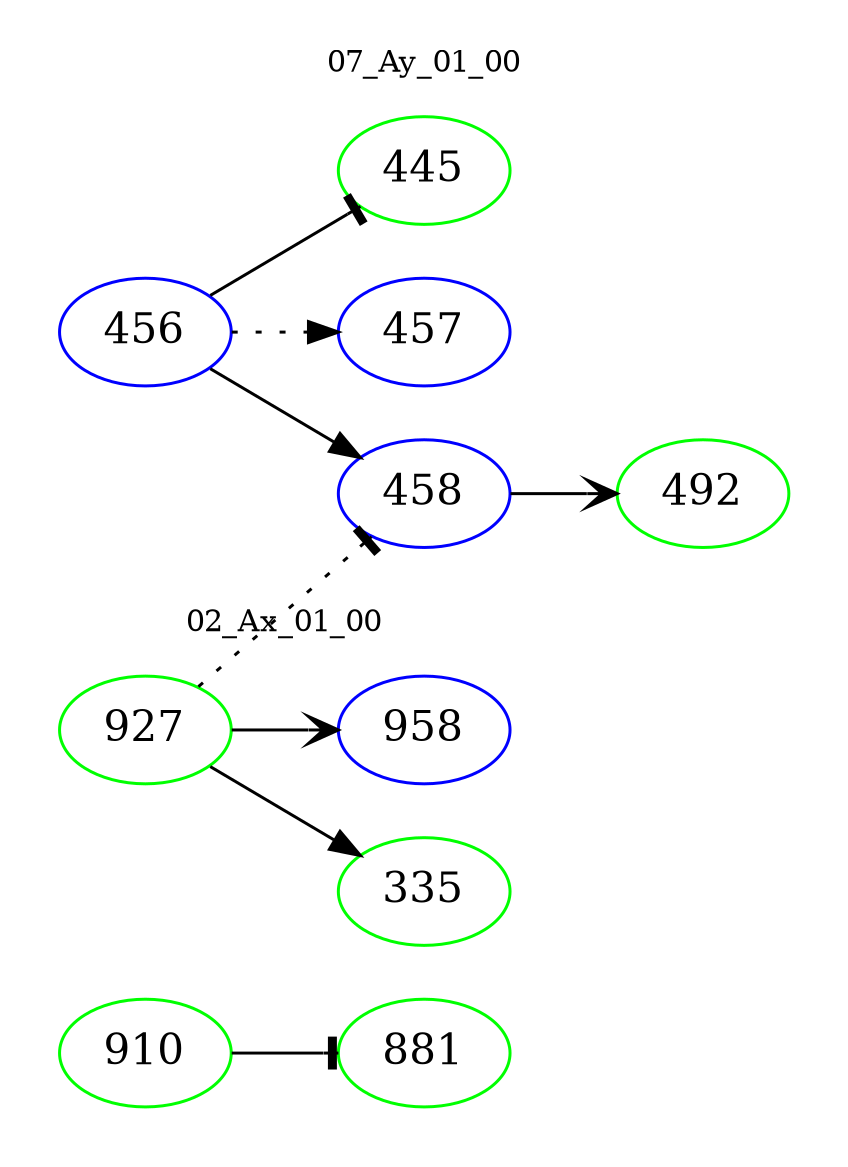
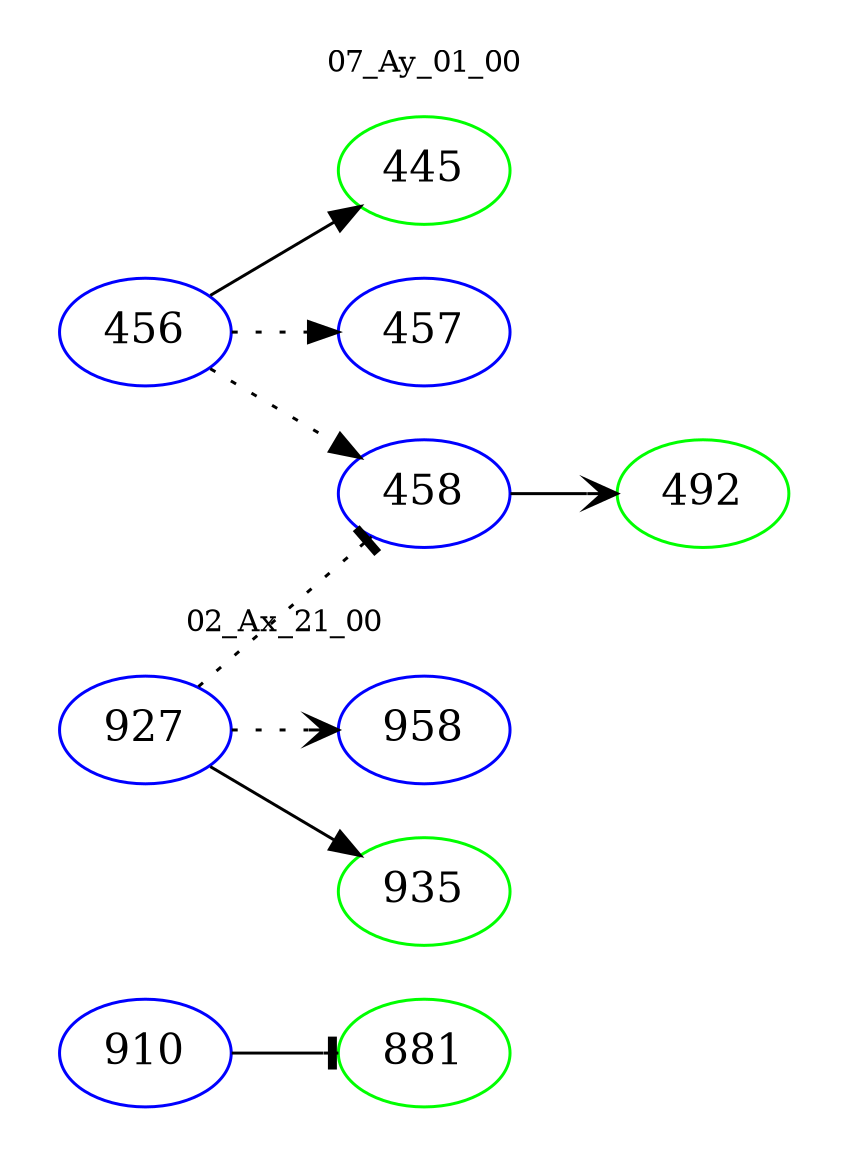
edge "456" -> "445": arrowhead tee -> normal
edge "456" -> "458": style solid -> dotted
cluster "02_Ax_01_00": label "02_Ax_01_00" -> "02_Ax_21_00"
node "927": color green -> blue
edge "927" -> "958": style solid -> dotted
node "335": label "335" -> "935"
node "910": color green -> blue
